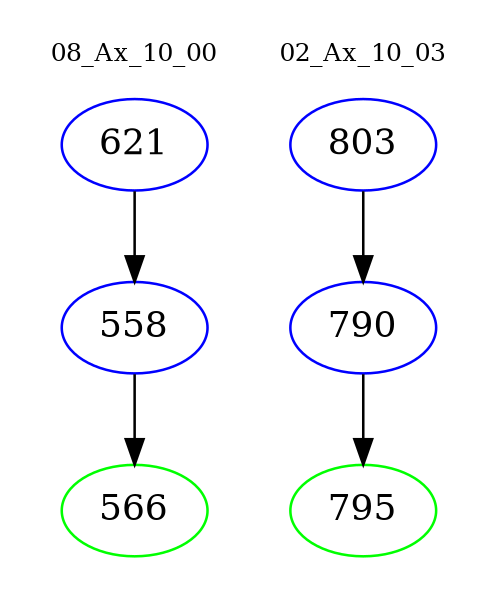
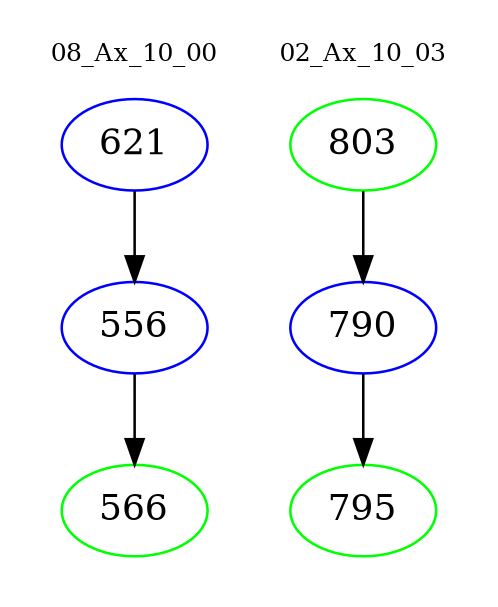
node "803": color blue -> green
node "558": label "558" -> "556"
